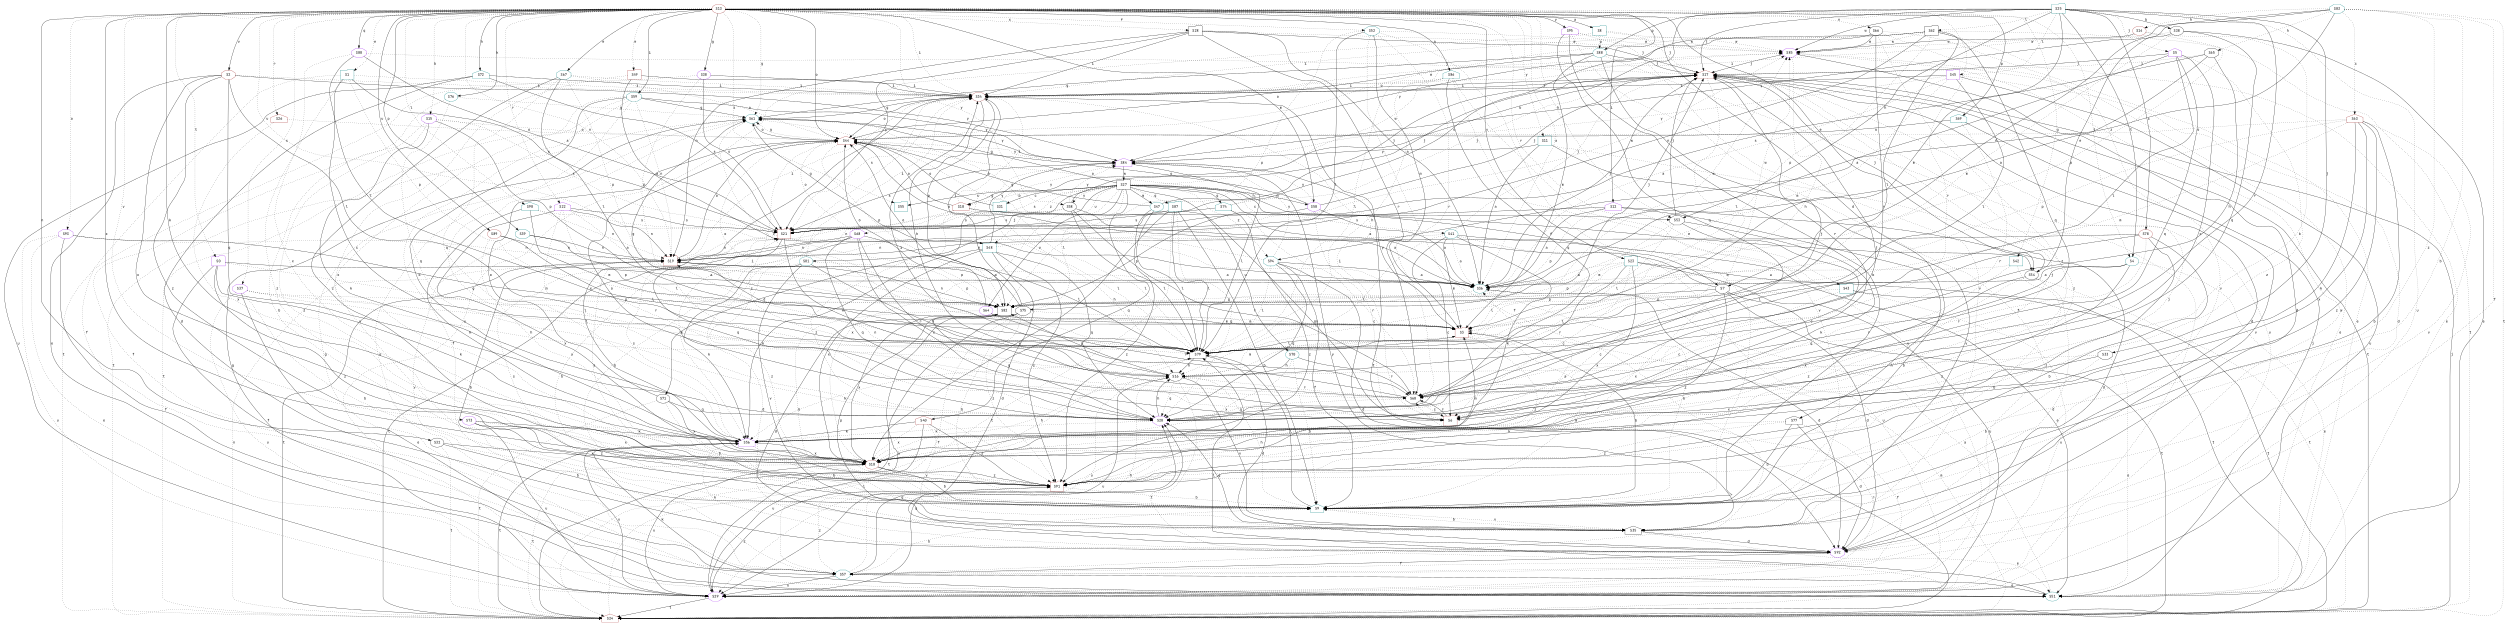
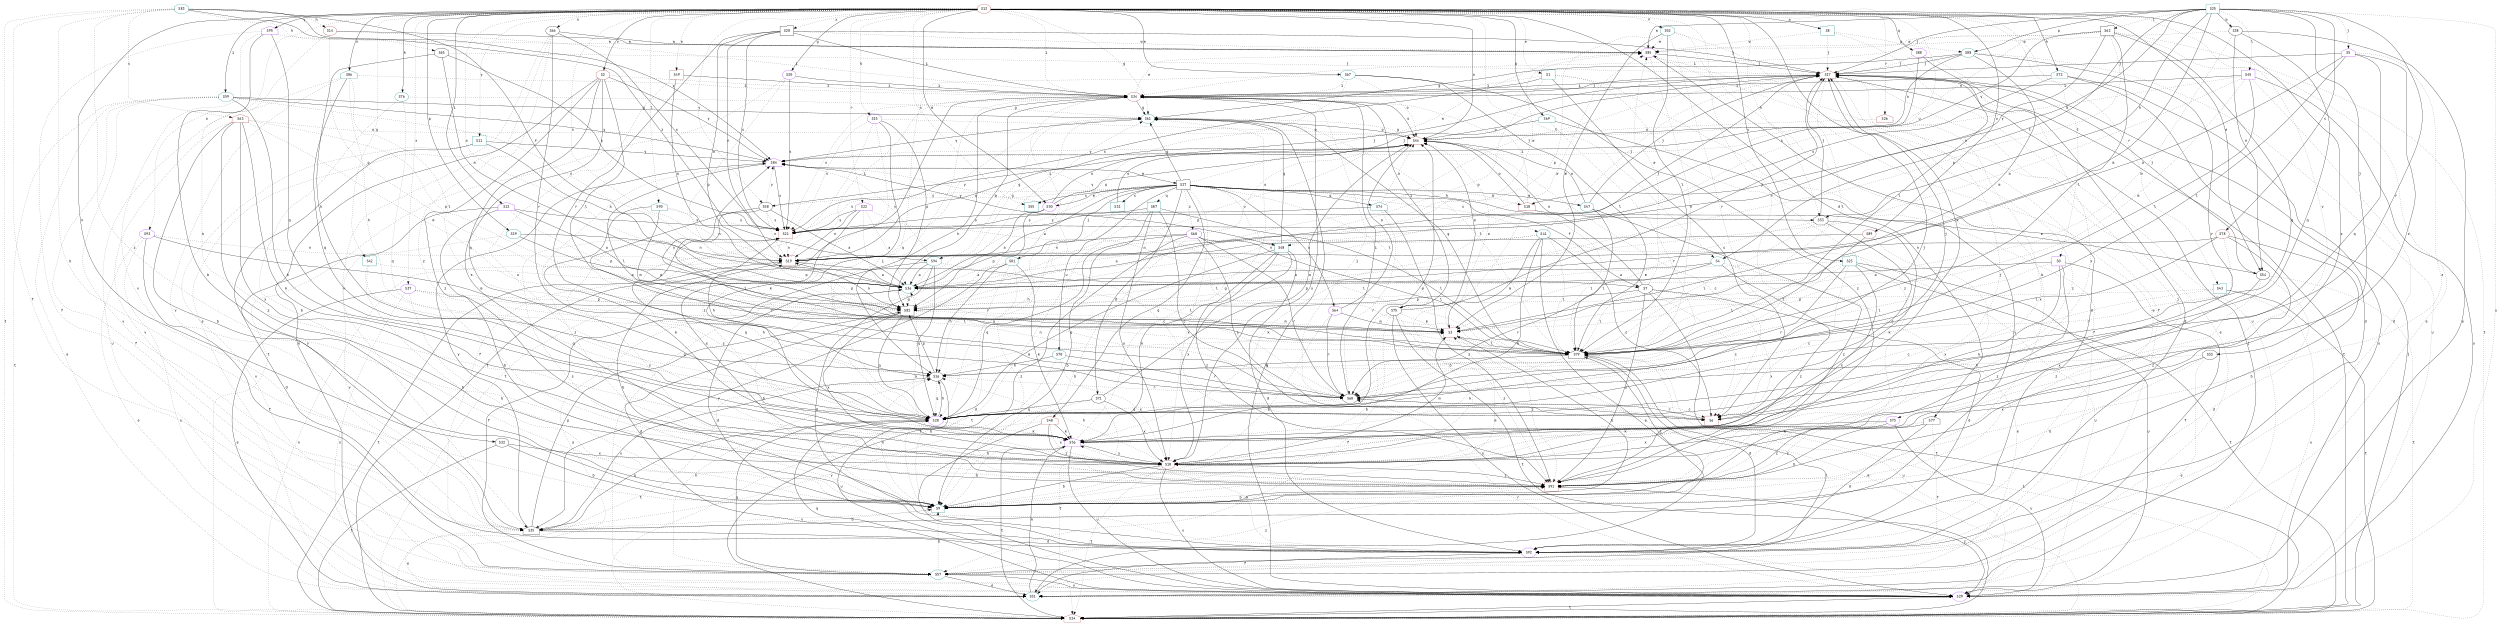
edge "S94" -> "S9": now "S94" -> "S57"
edge "S32" -> "S24": style dotted -> solid
